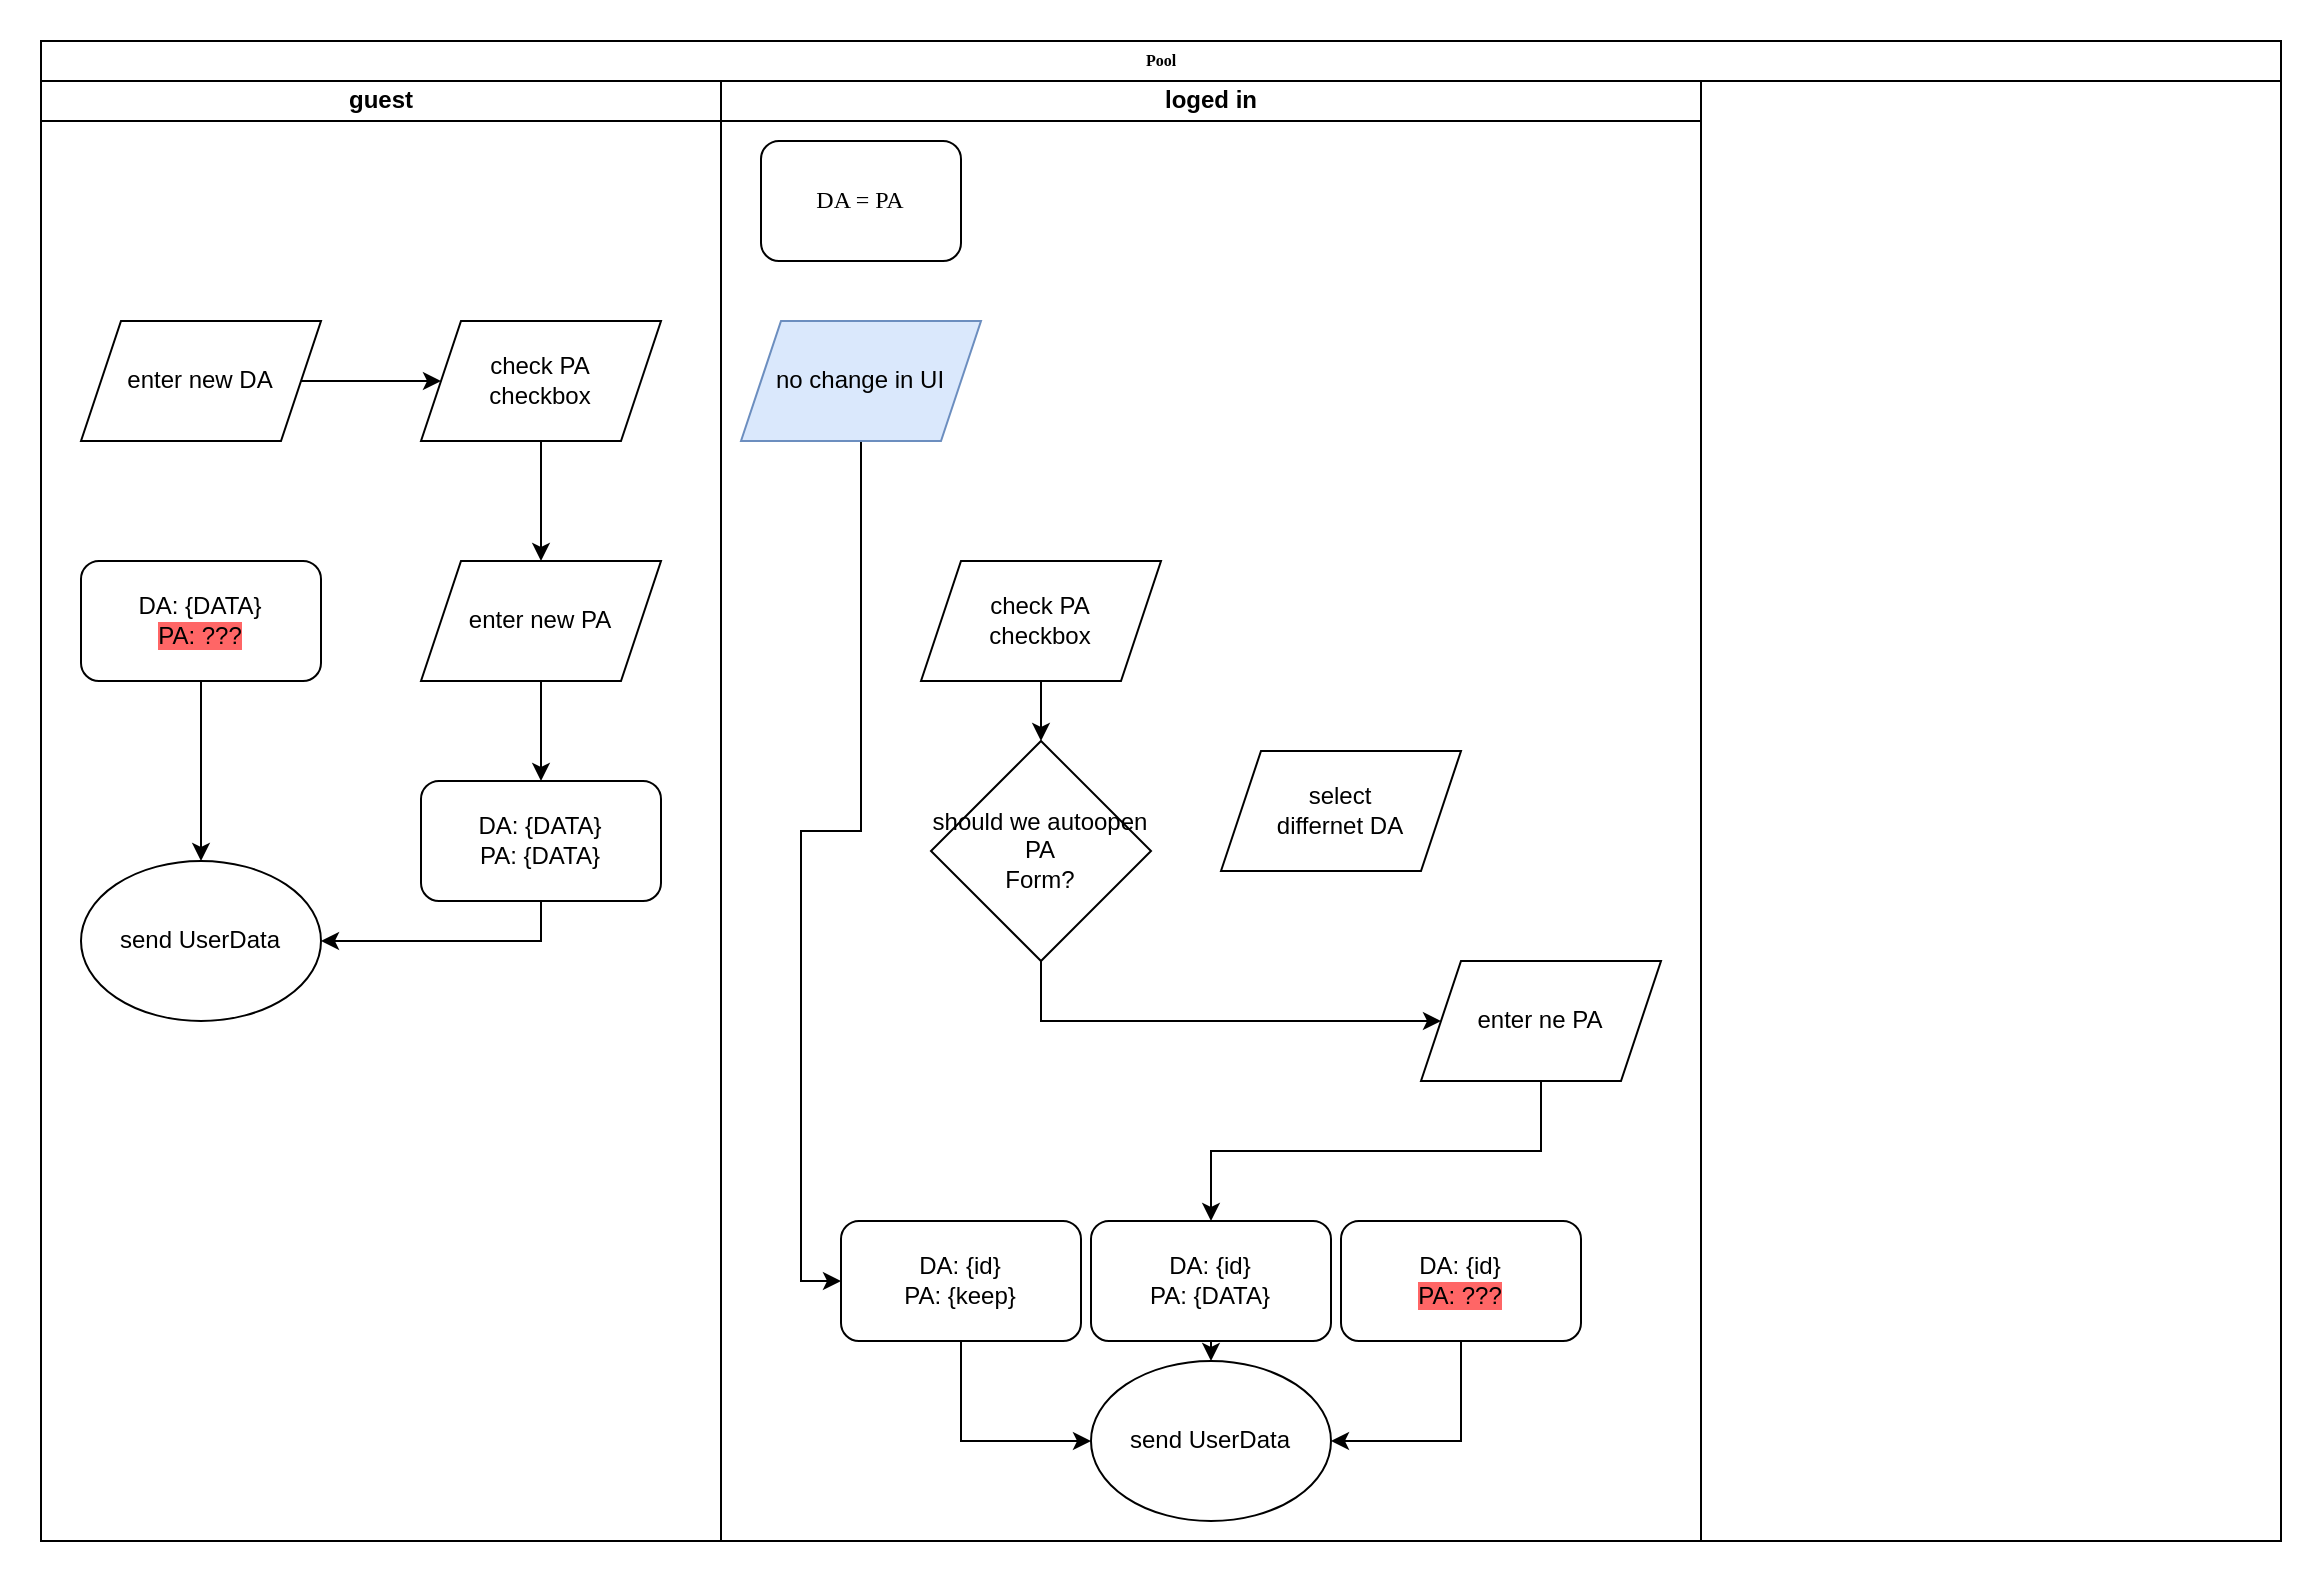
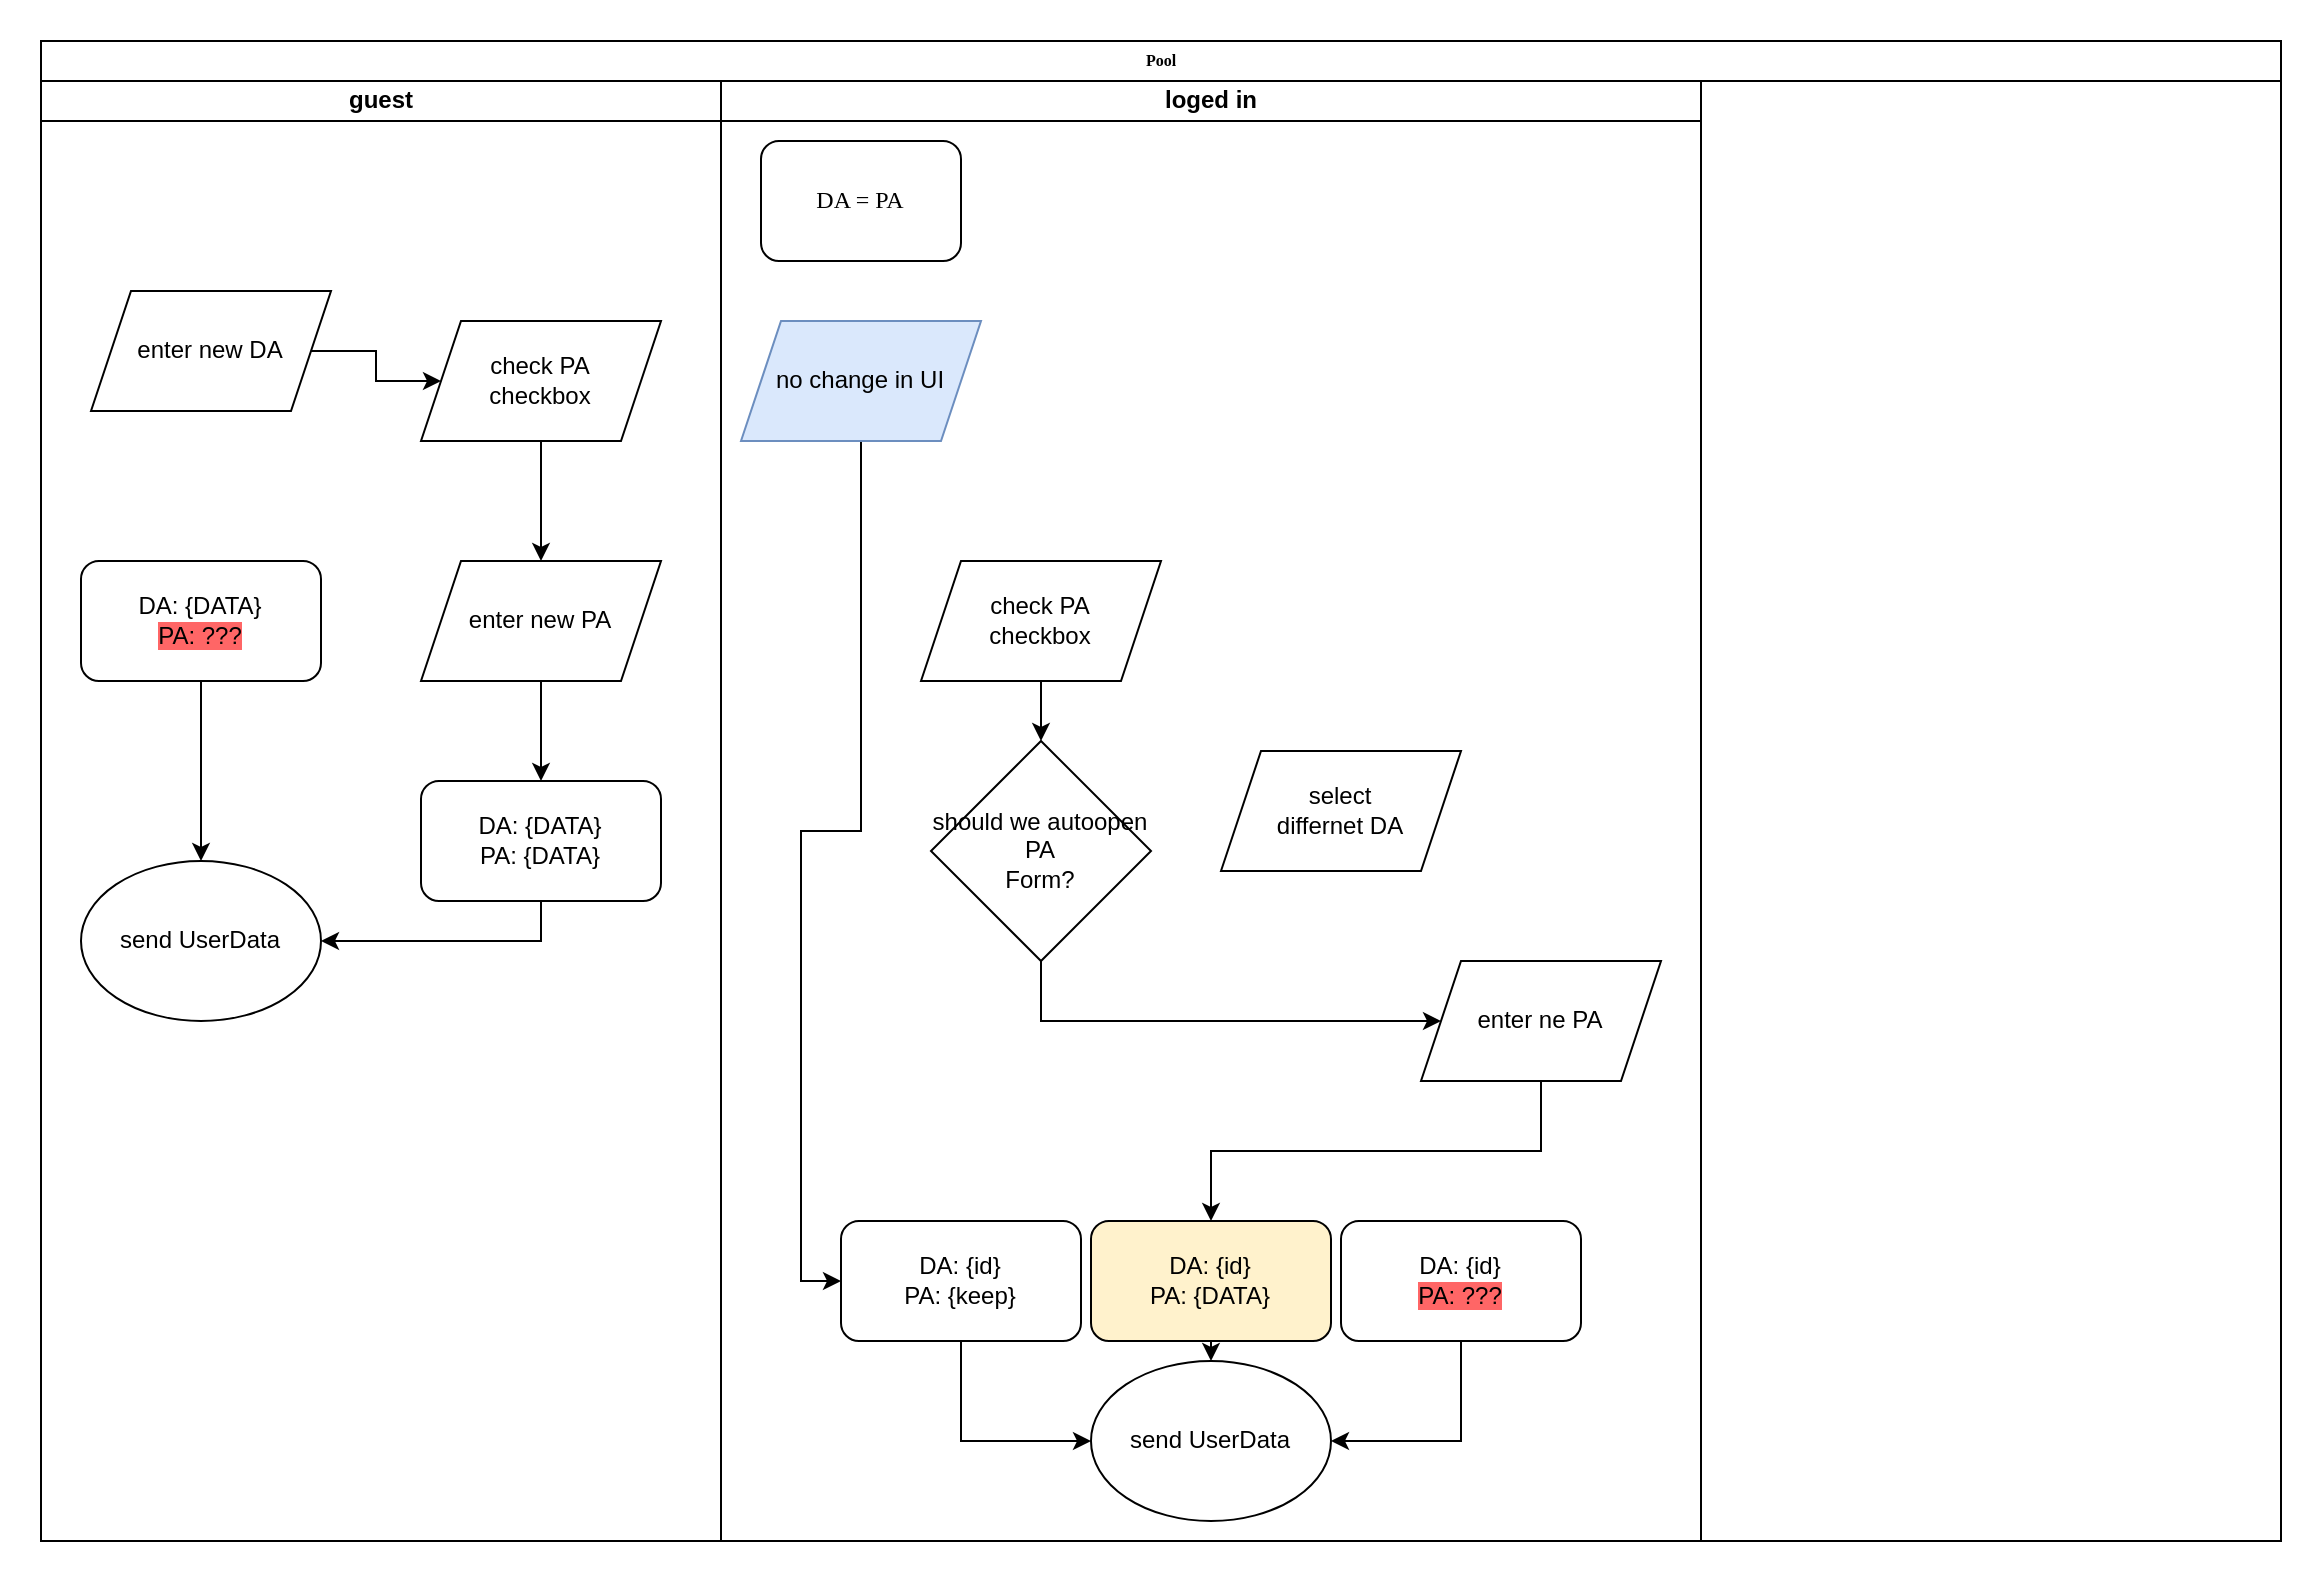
node "enter new DA": moved (201, 381) -> (211, 351)
node "DA: {id} PA: {DATA}": fillcolor #ffffff -> #fff2cc
